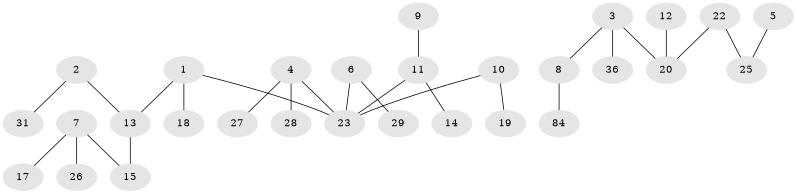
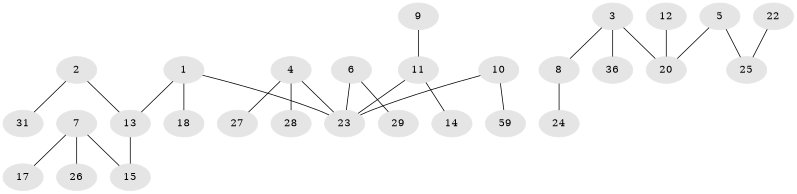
edge "22" -- "20": now "5" -- "20"
node "19": label "19" -> "59"
node "84": label "84" -> "24"
